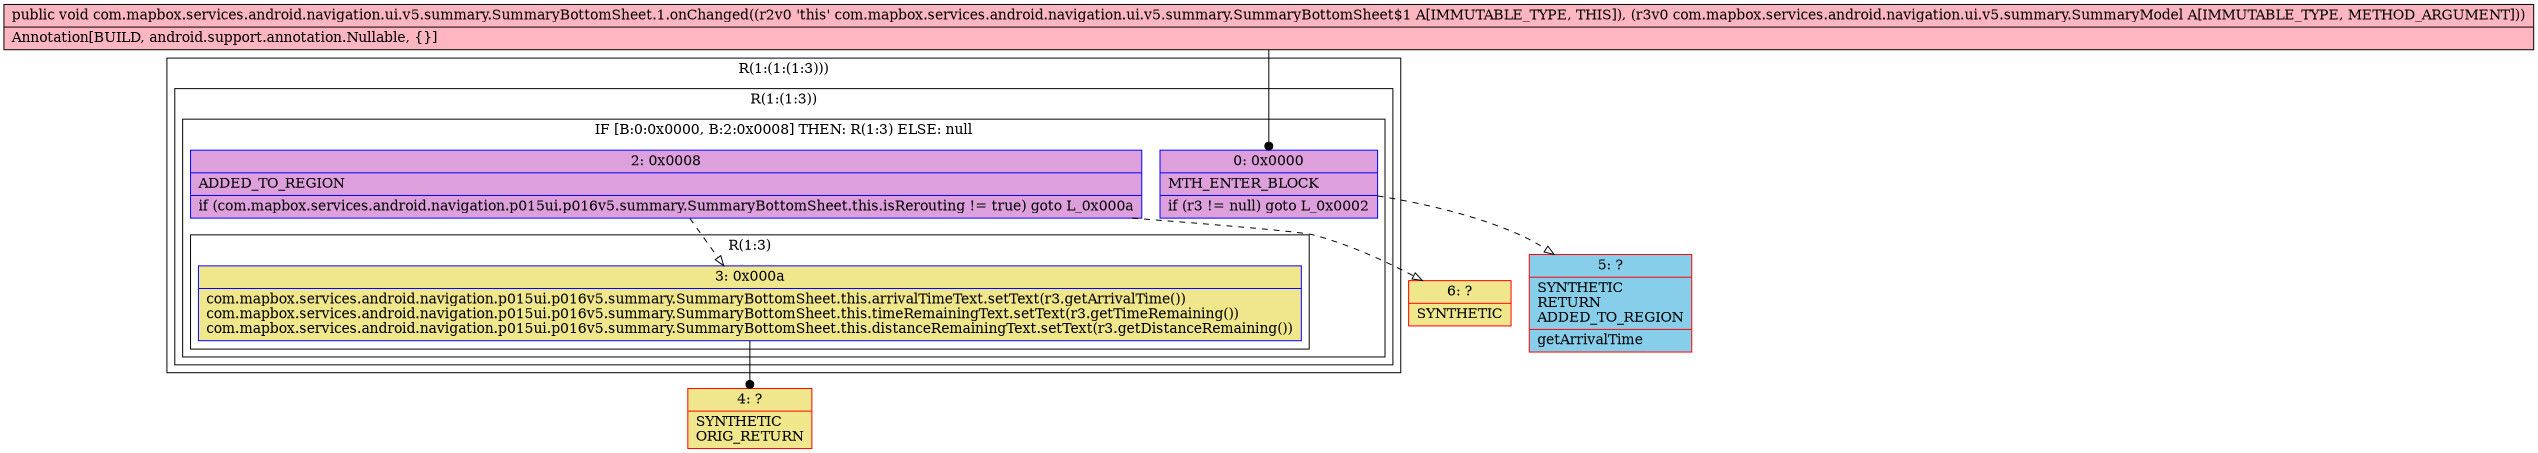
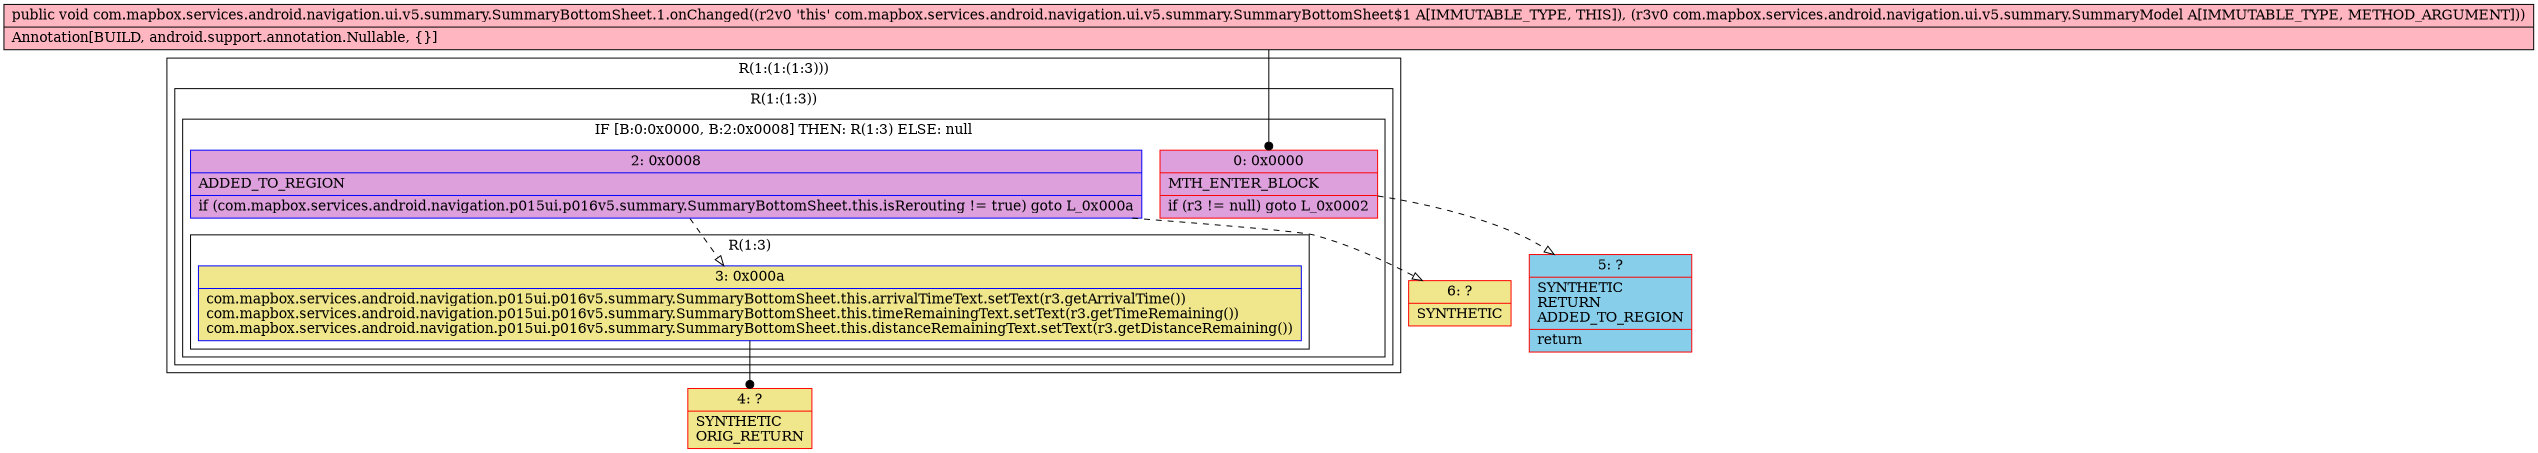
node "0: 0x0000": color blue -> red
node "5: ?": text "getArrivalTime" -> "return"
